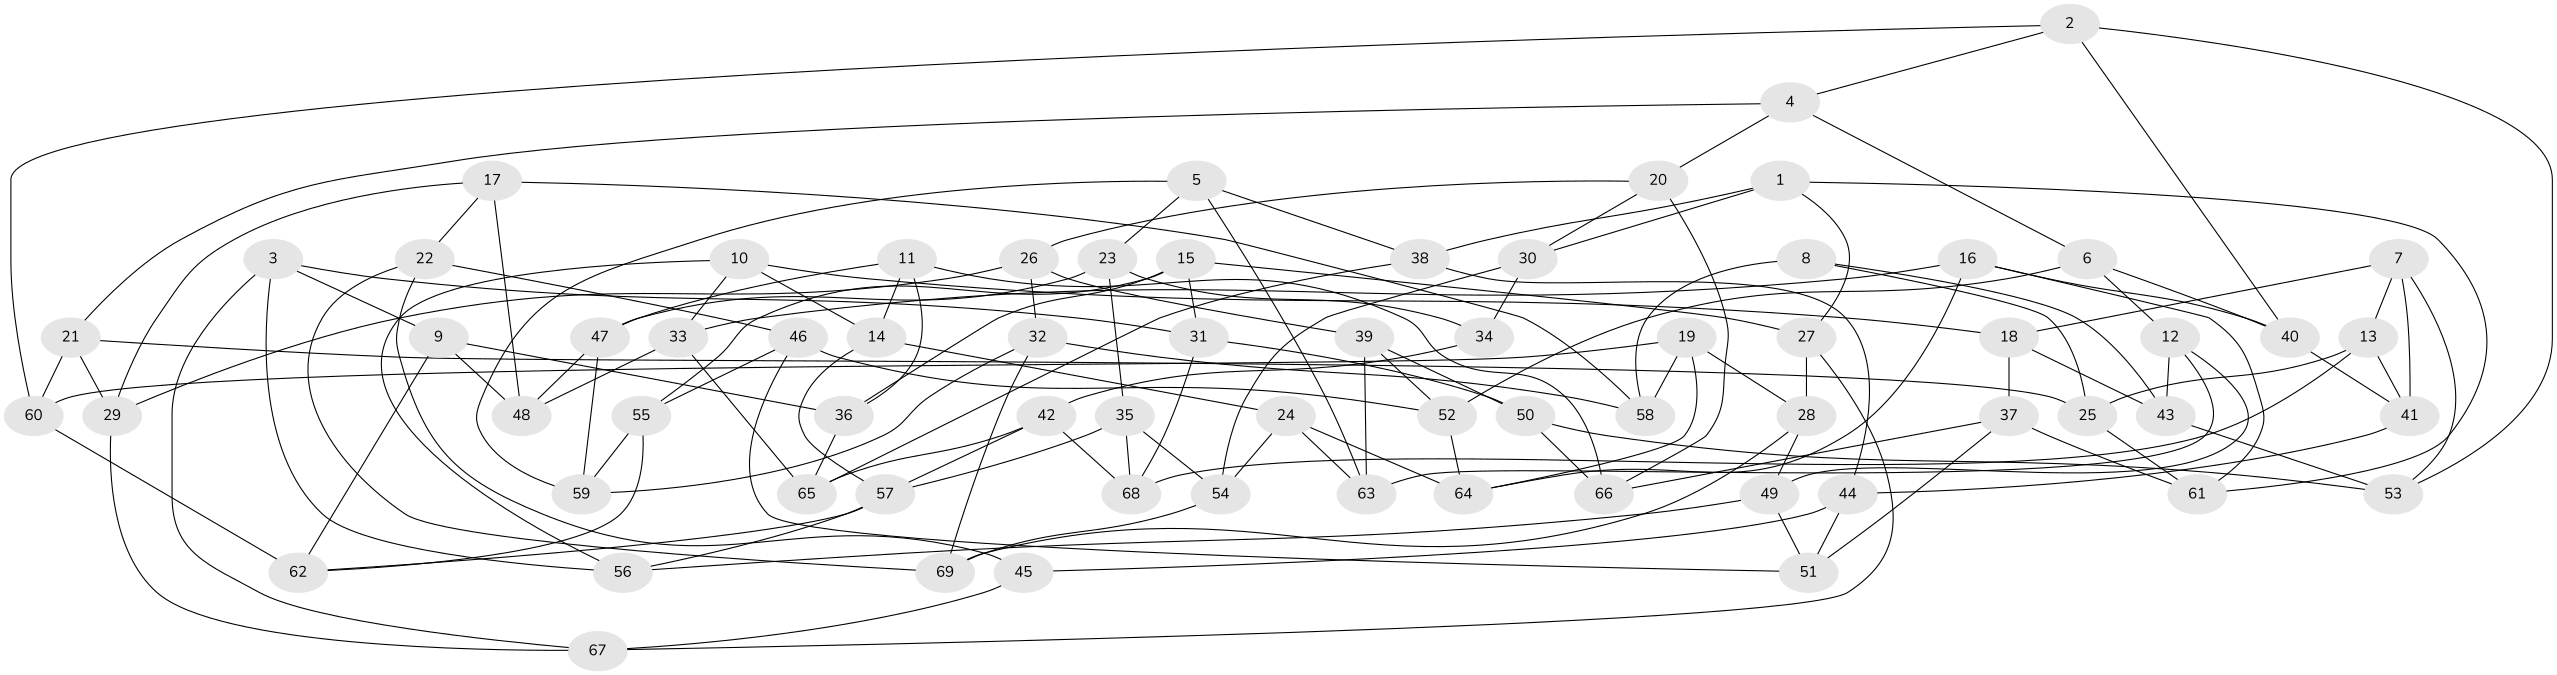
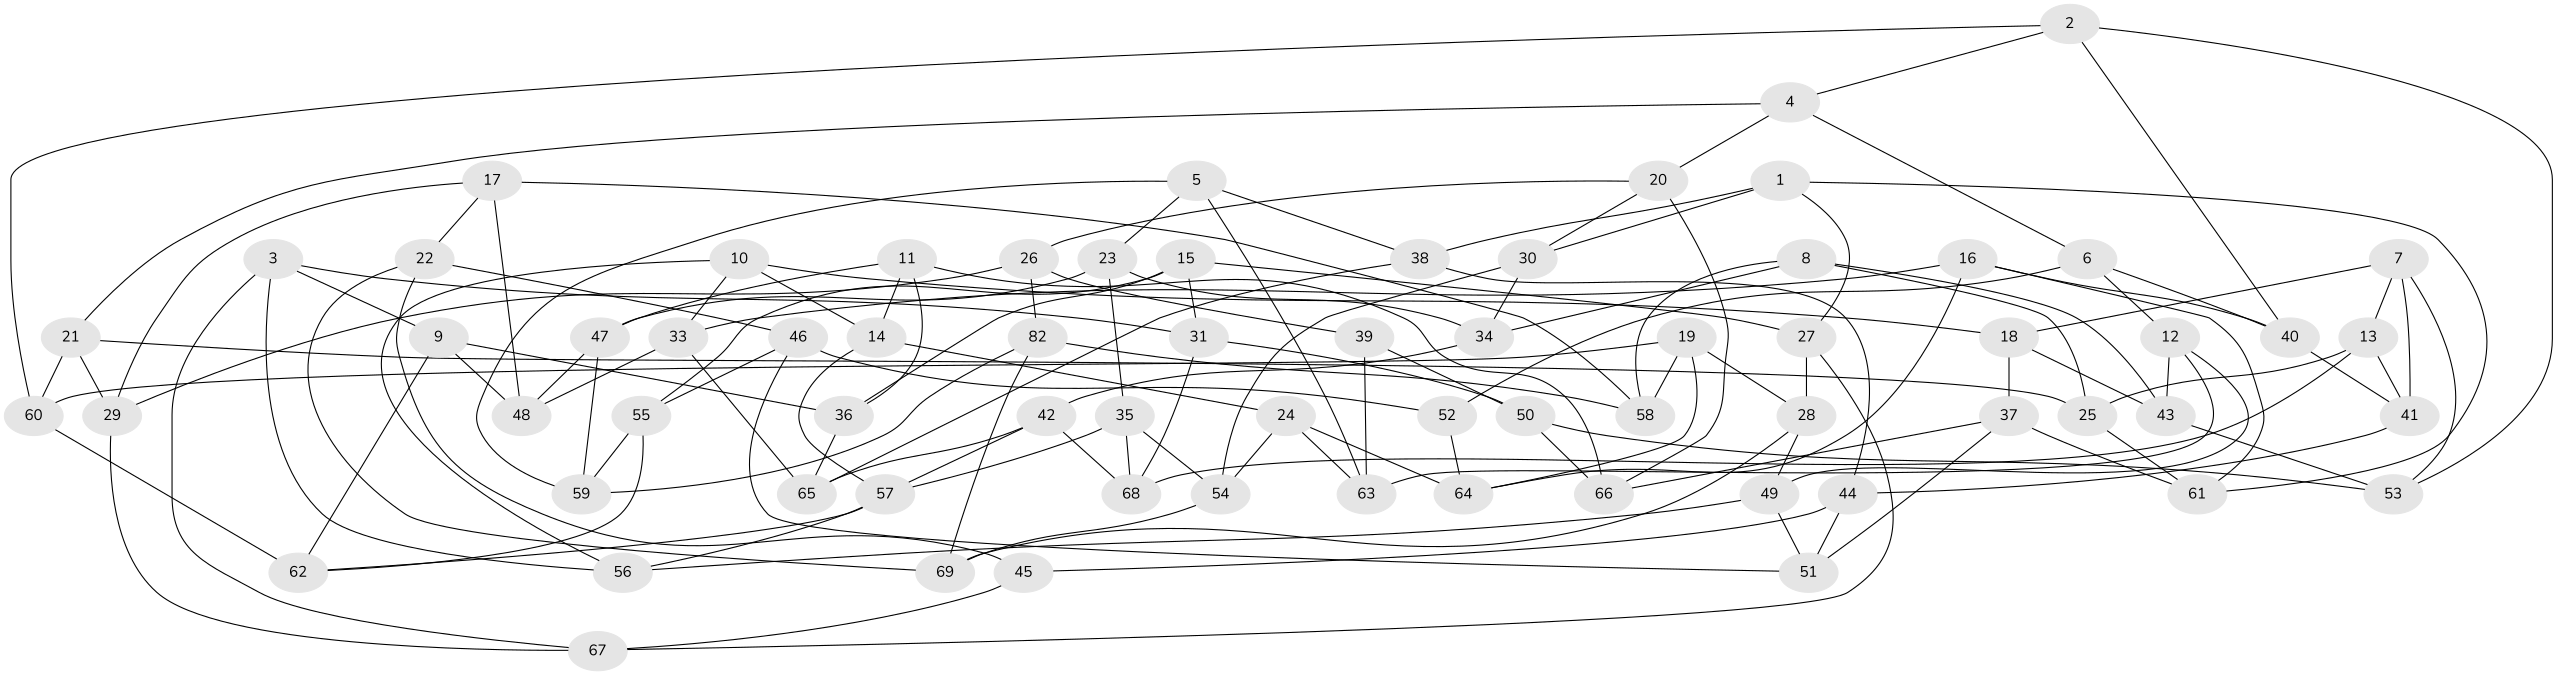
edge "8" -- "34": added
node "32": label "32" -> "82"
edge "39" -- "52": removed
